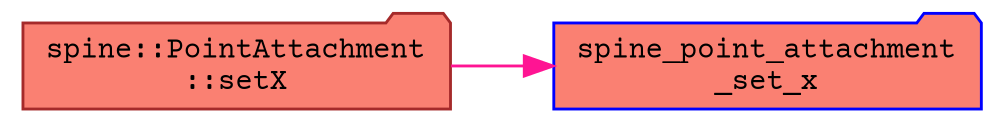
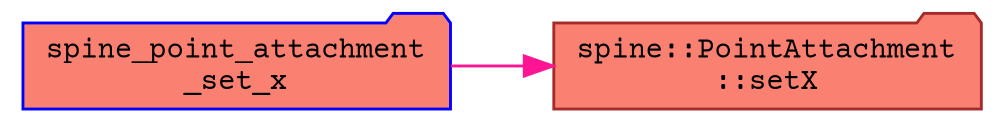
edge "spine::PointAttachment ::setX" -> "spine_point_attachment _set_x": reversed
